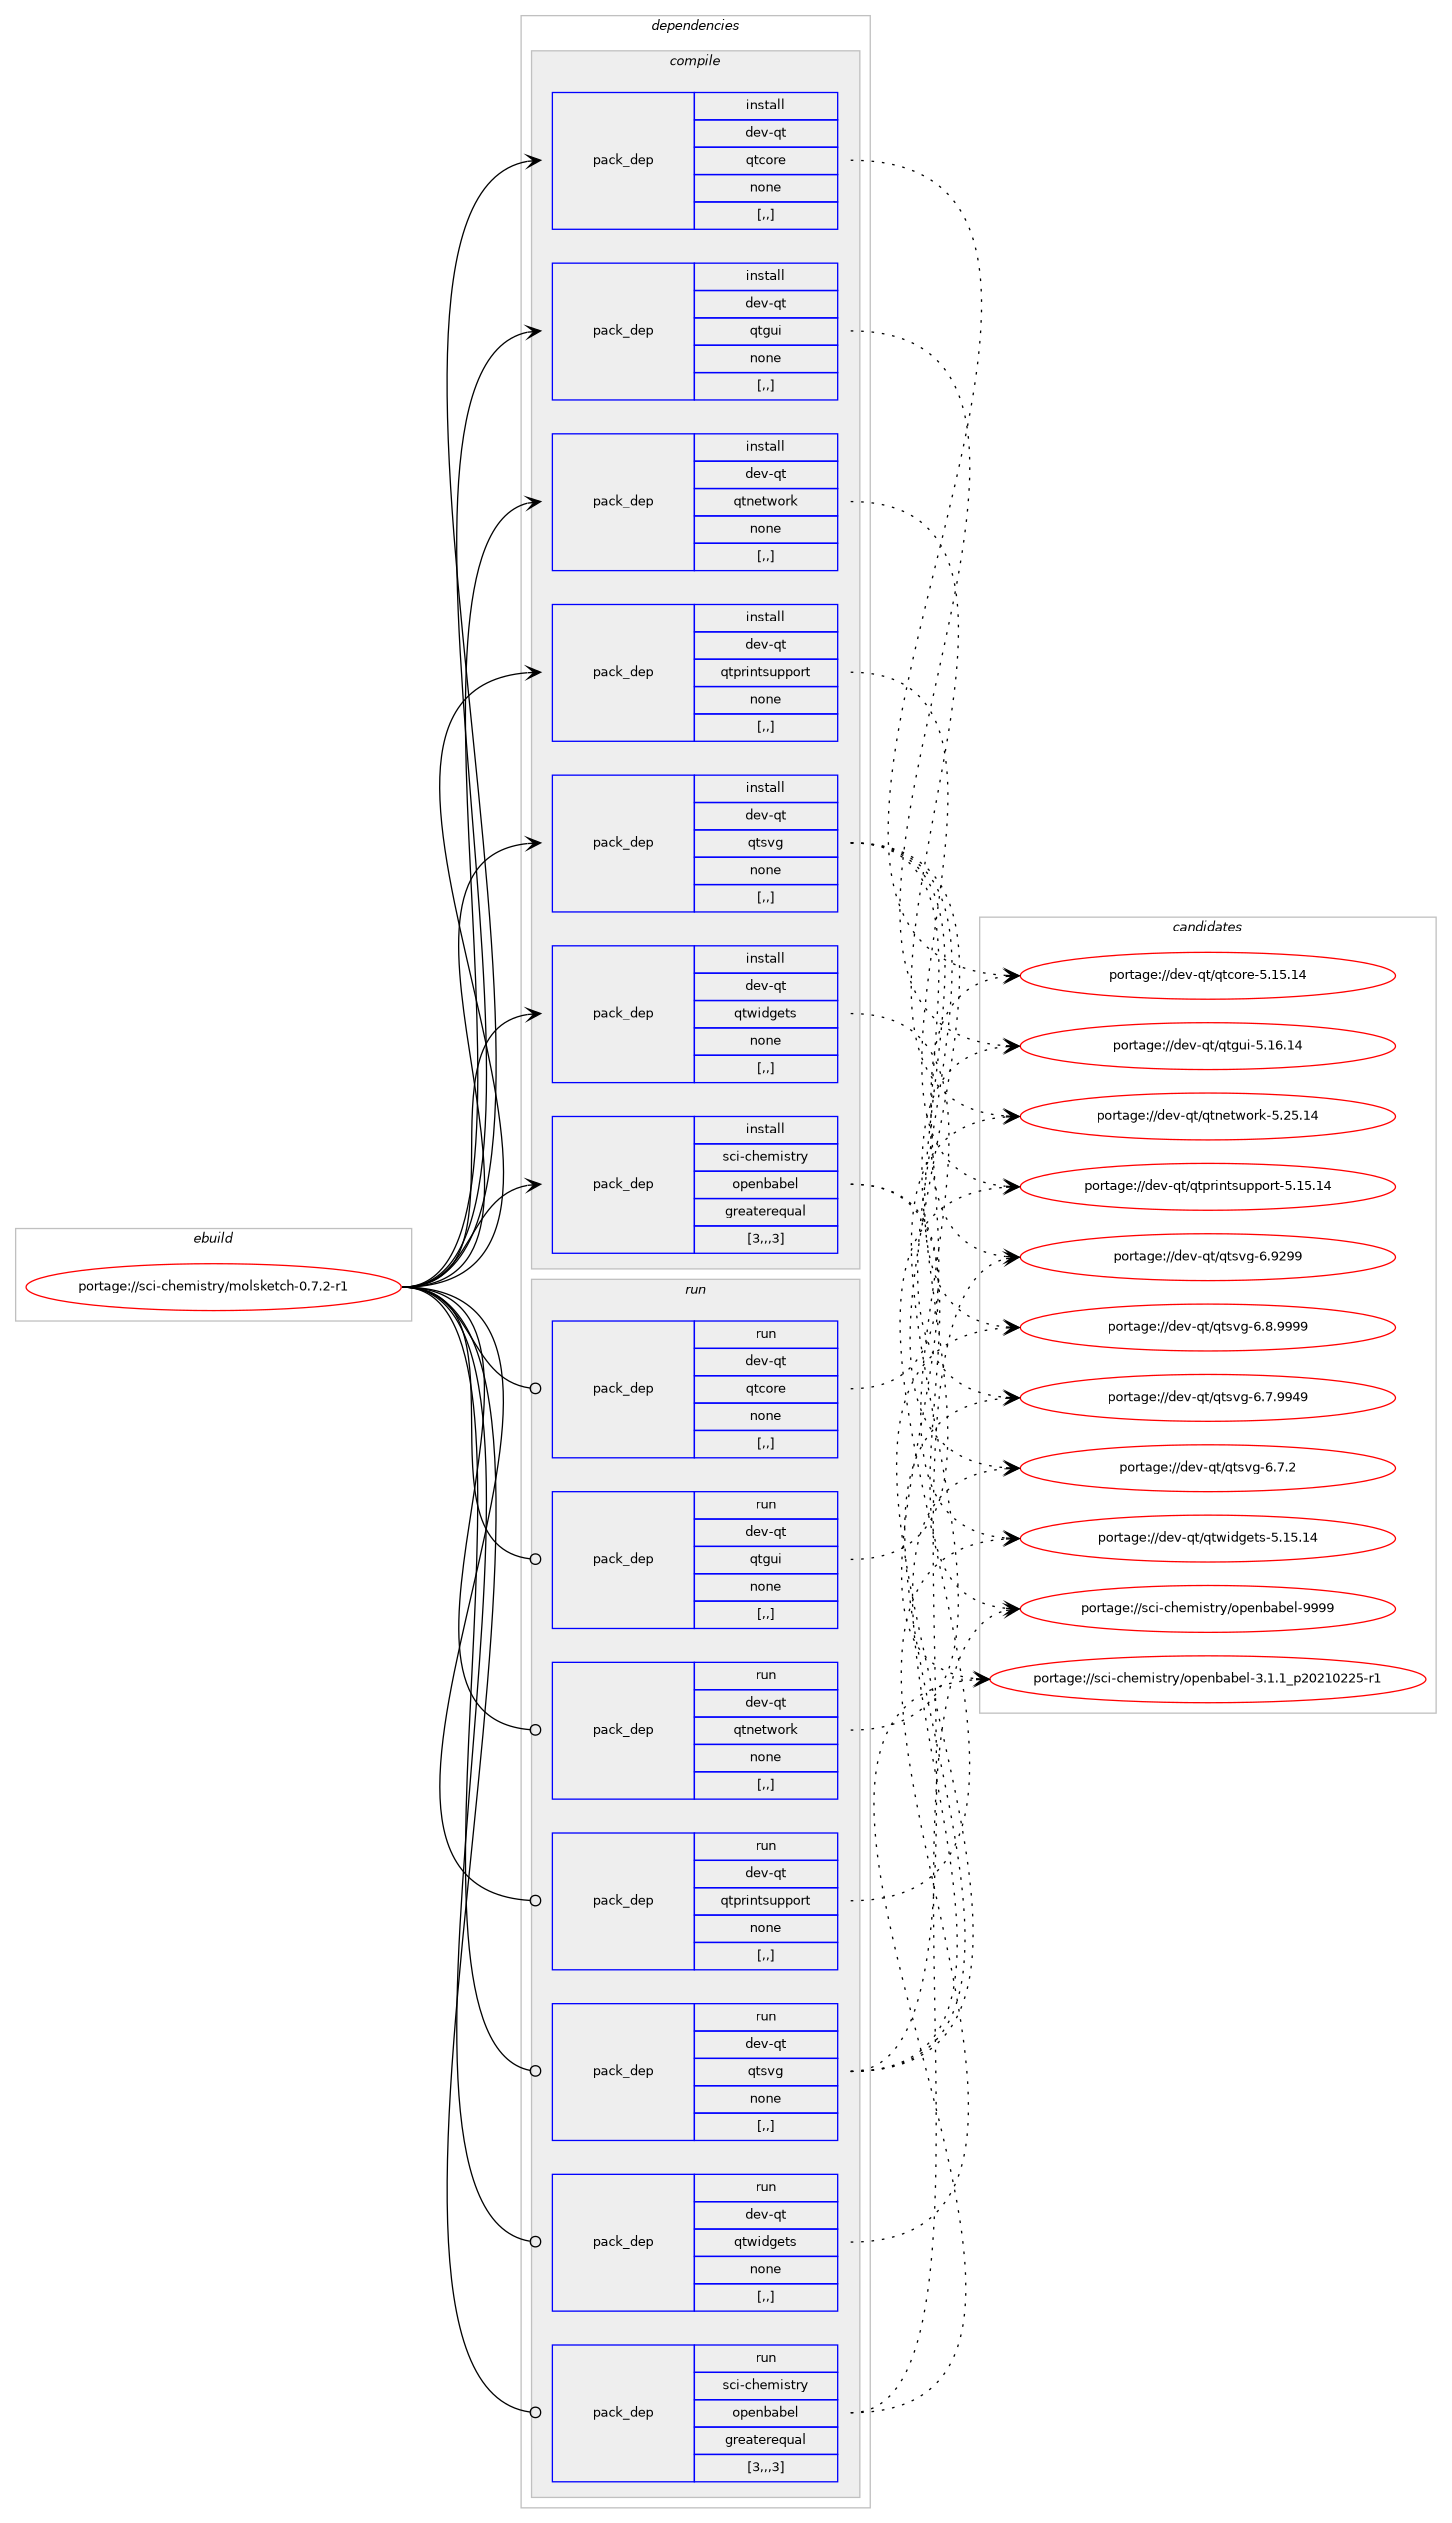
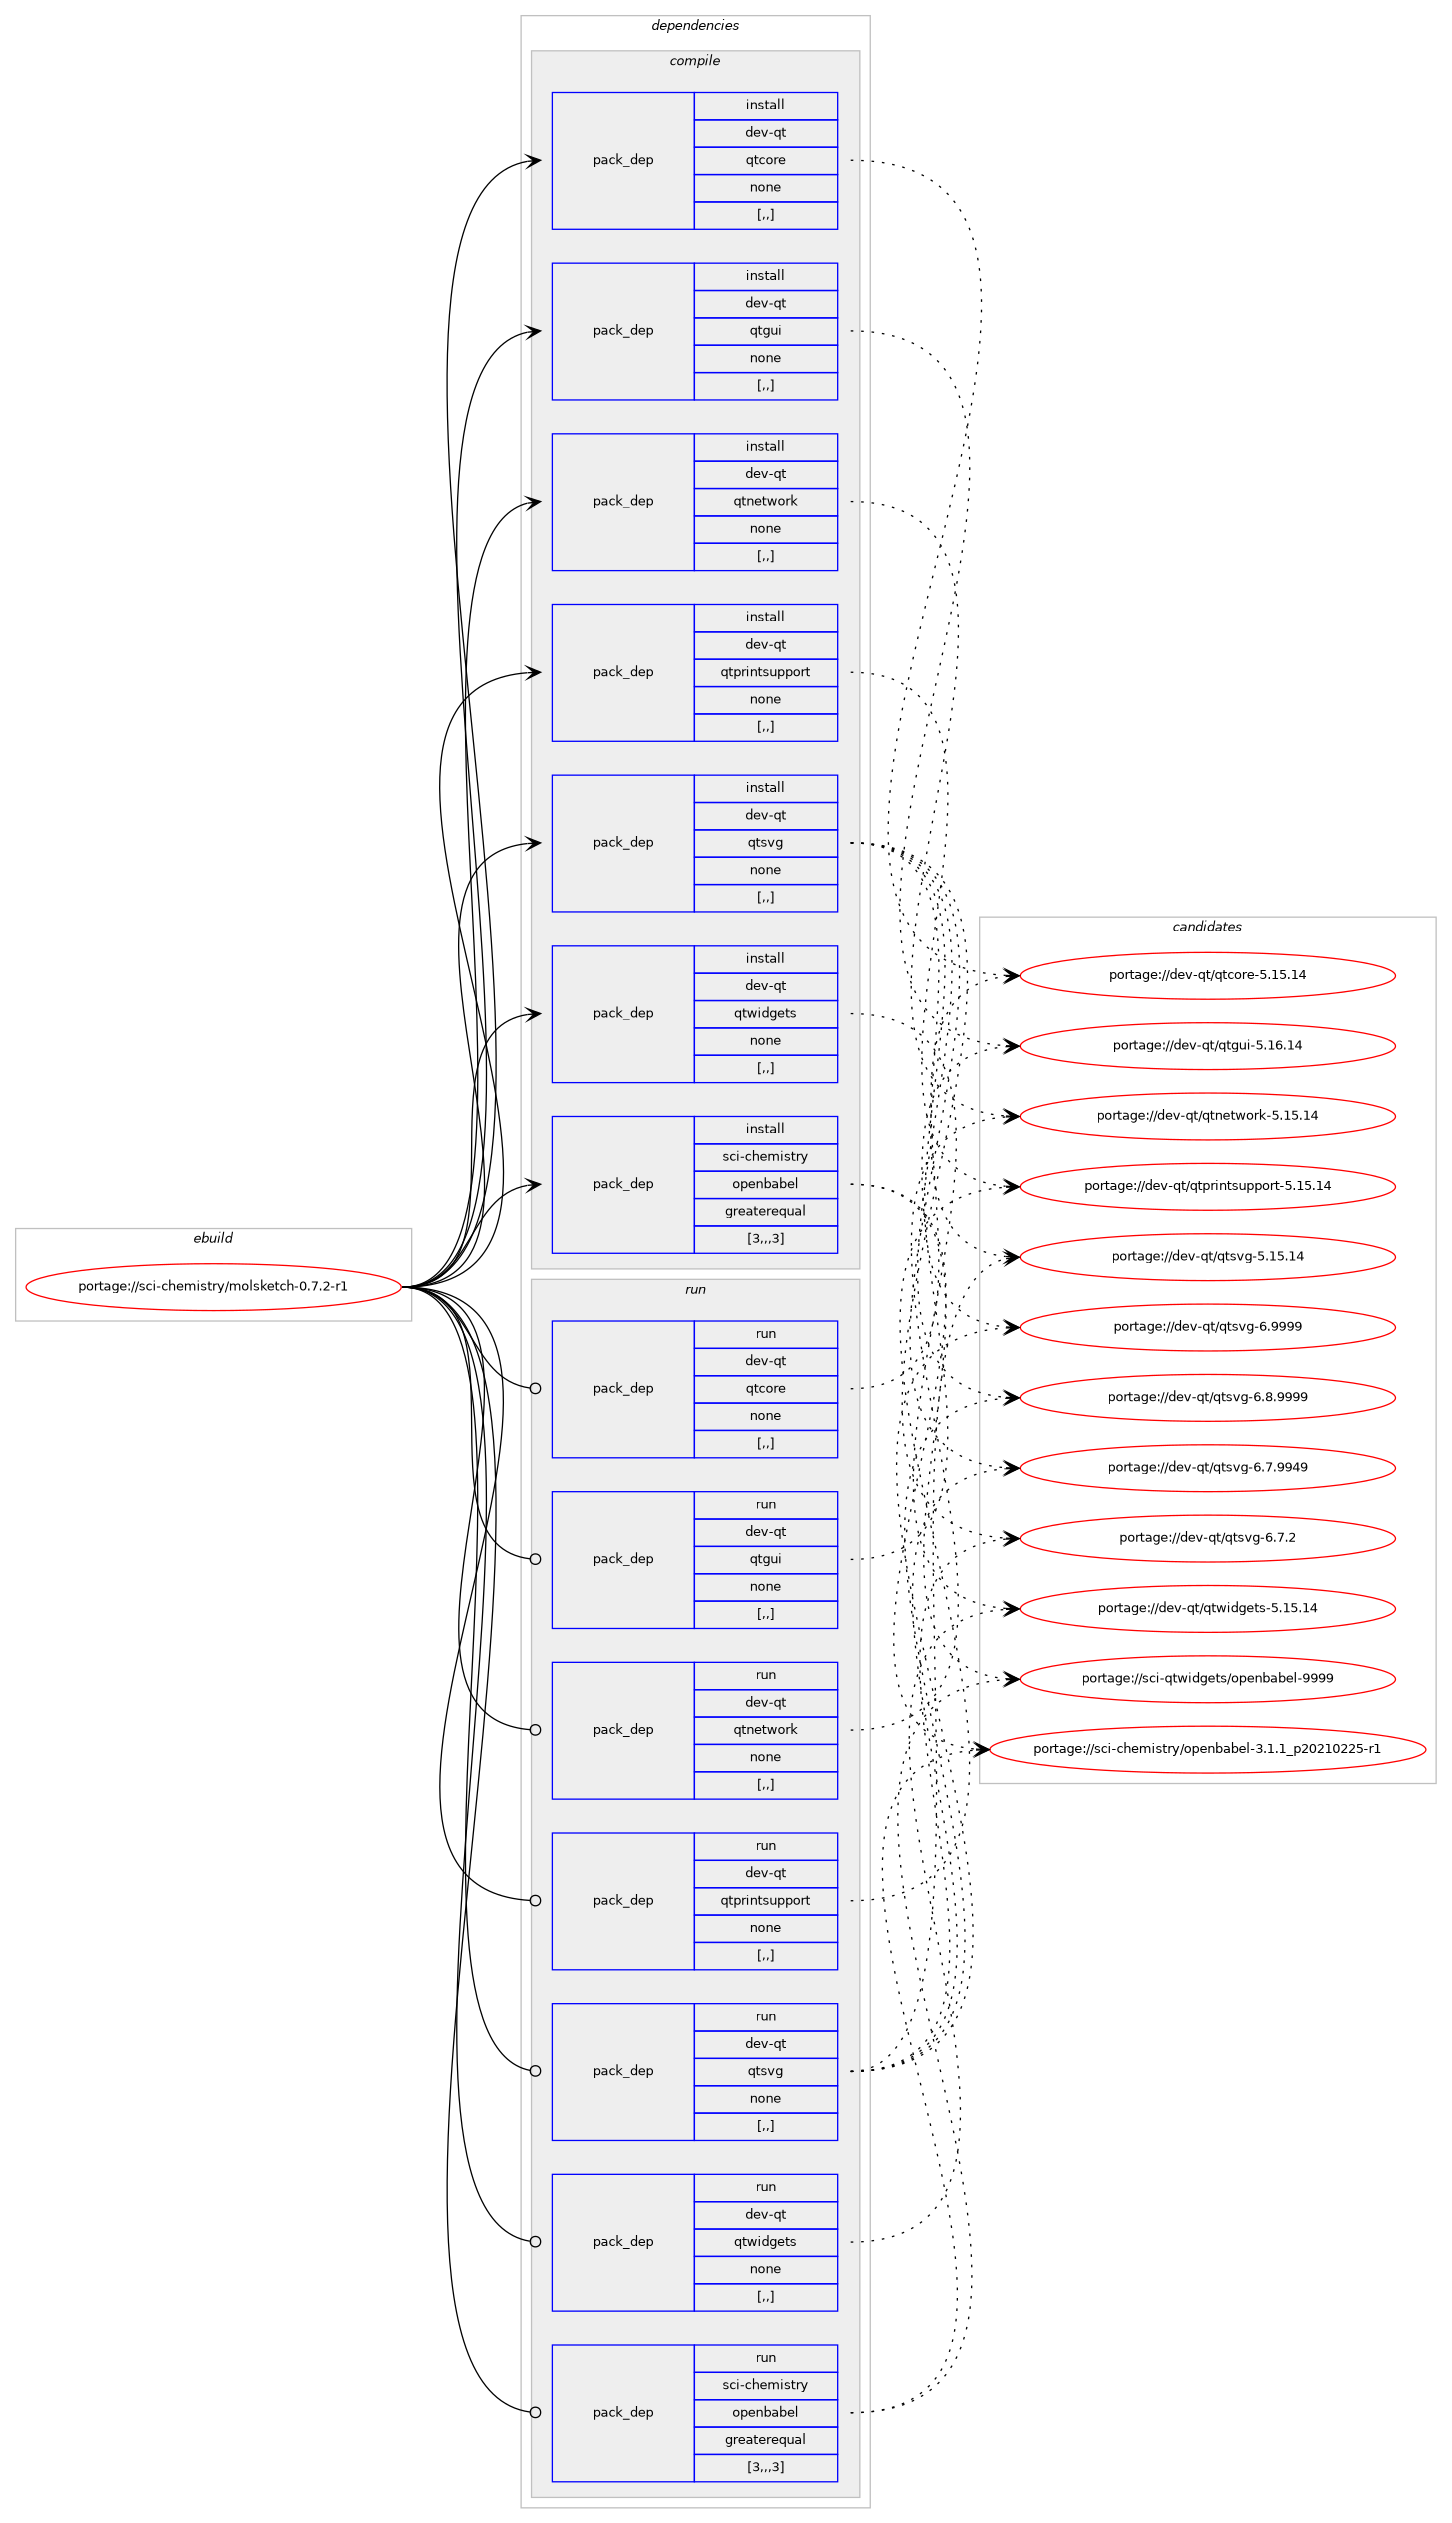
node "portage://dev-qt/qtnetwork-5.25.14": label "portage://dev-qt/qtnetwork-5.25.14" -> "portage://dev-qt/qtnetwork-5.15.14"
node "portage://dev-qt/qtsvg-5.15.14": added
node "portage://dev-qt/qtsvg-6.9299": label "portage://dev-qt/qtsvg-6.9299" -> "portage://dev-qt/qtsvg-6.9999"
node "portage://sci-chemistry/openbabel-9999": label "portage://sci-chemistry/openbabel-9999" -> "portage://sci-qtwidgets/openbabel-9999"
